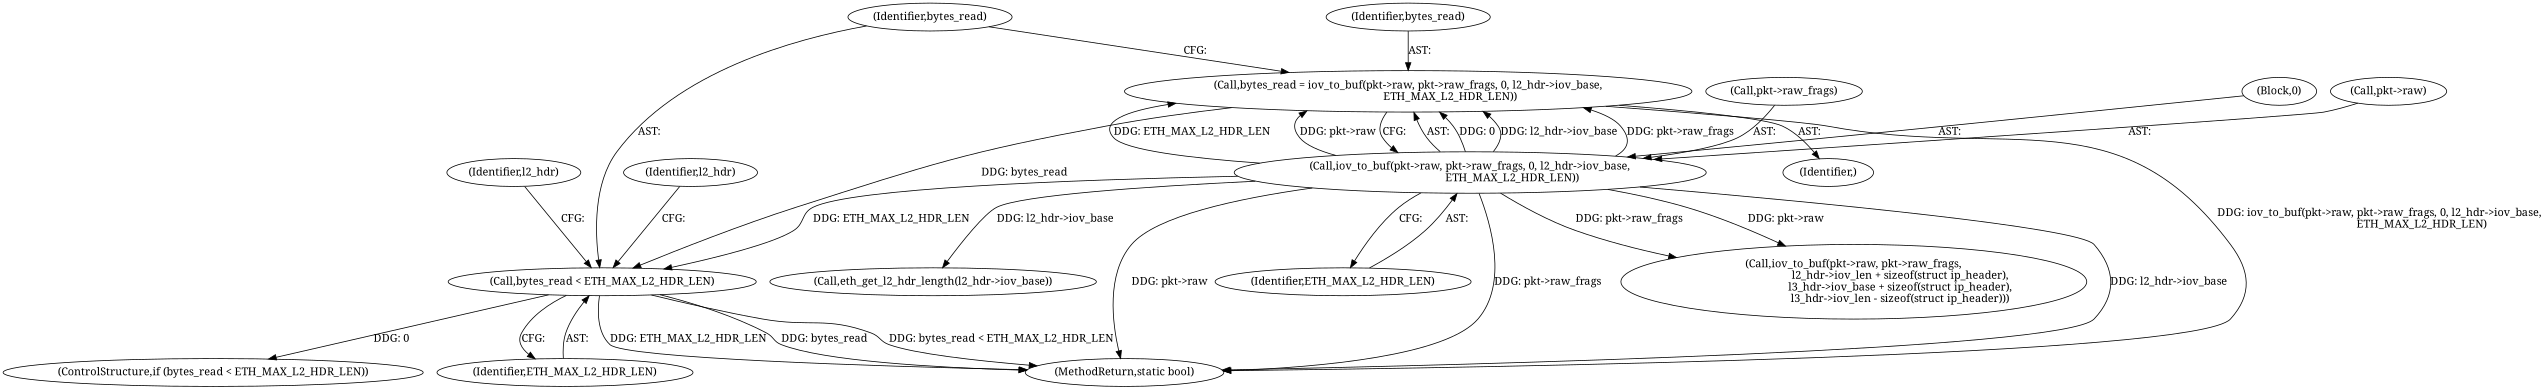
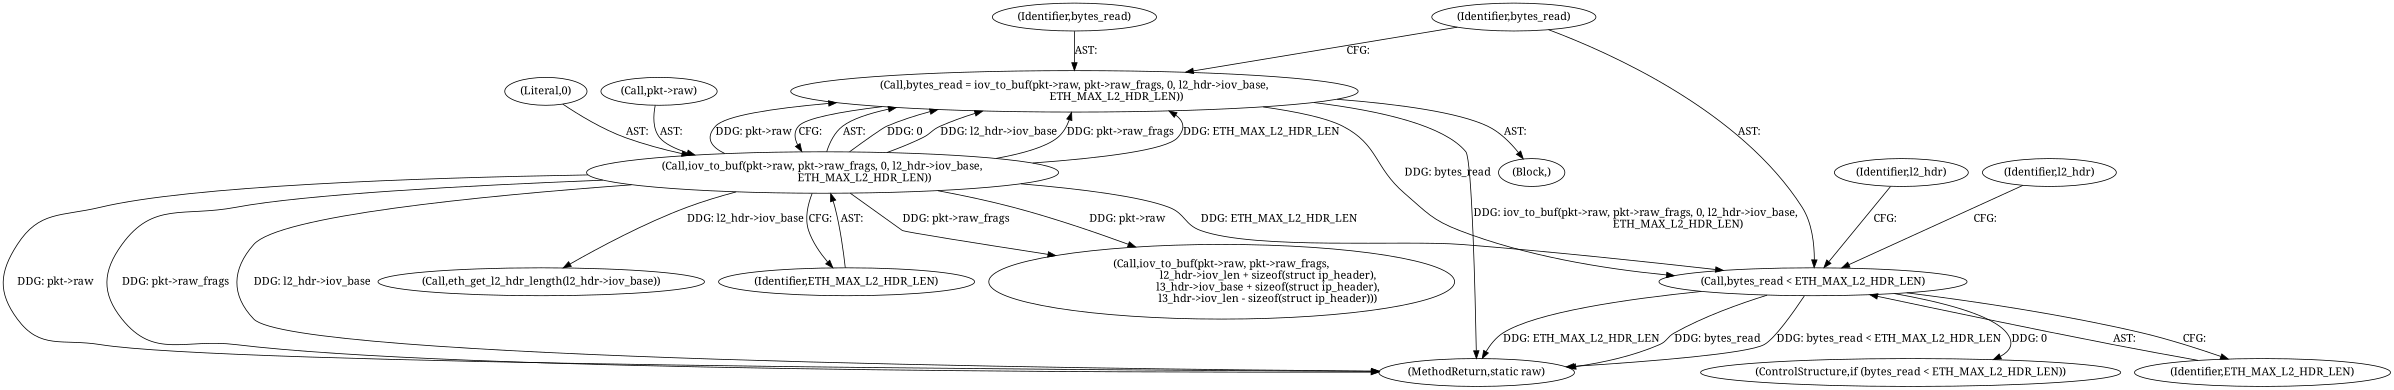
node "(Call,pkt->raw_frags)": removed
node "(Block,0)": label "(Block,0)" -> "(Literal,0)"
node "(Identifier,)": label "(Identifier,)" -> "(Block,)"
node "(MethodReturn,static bool)": label "(MethodReturn,static bool)" -> "(MethodReturn,static raw)"
